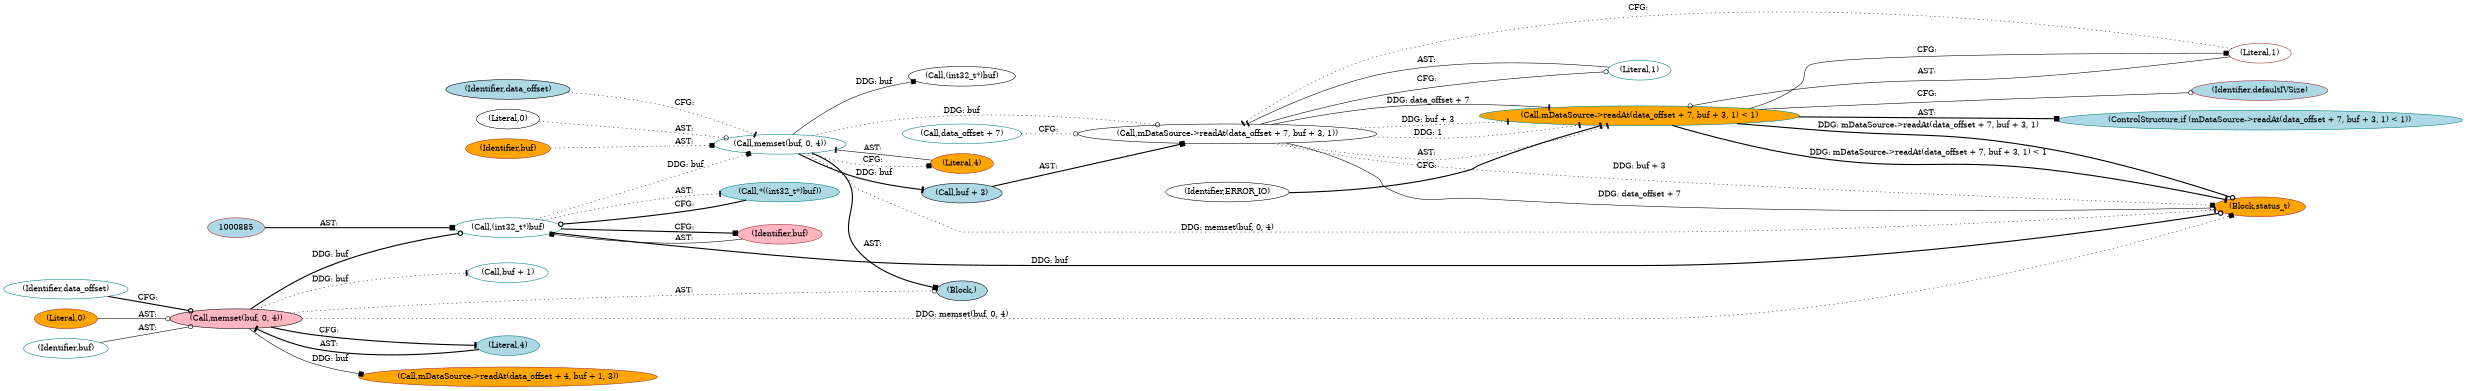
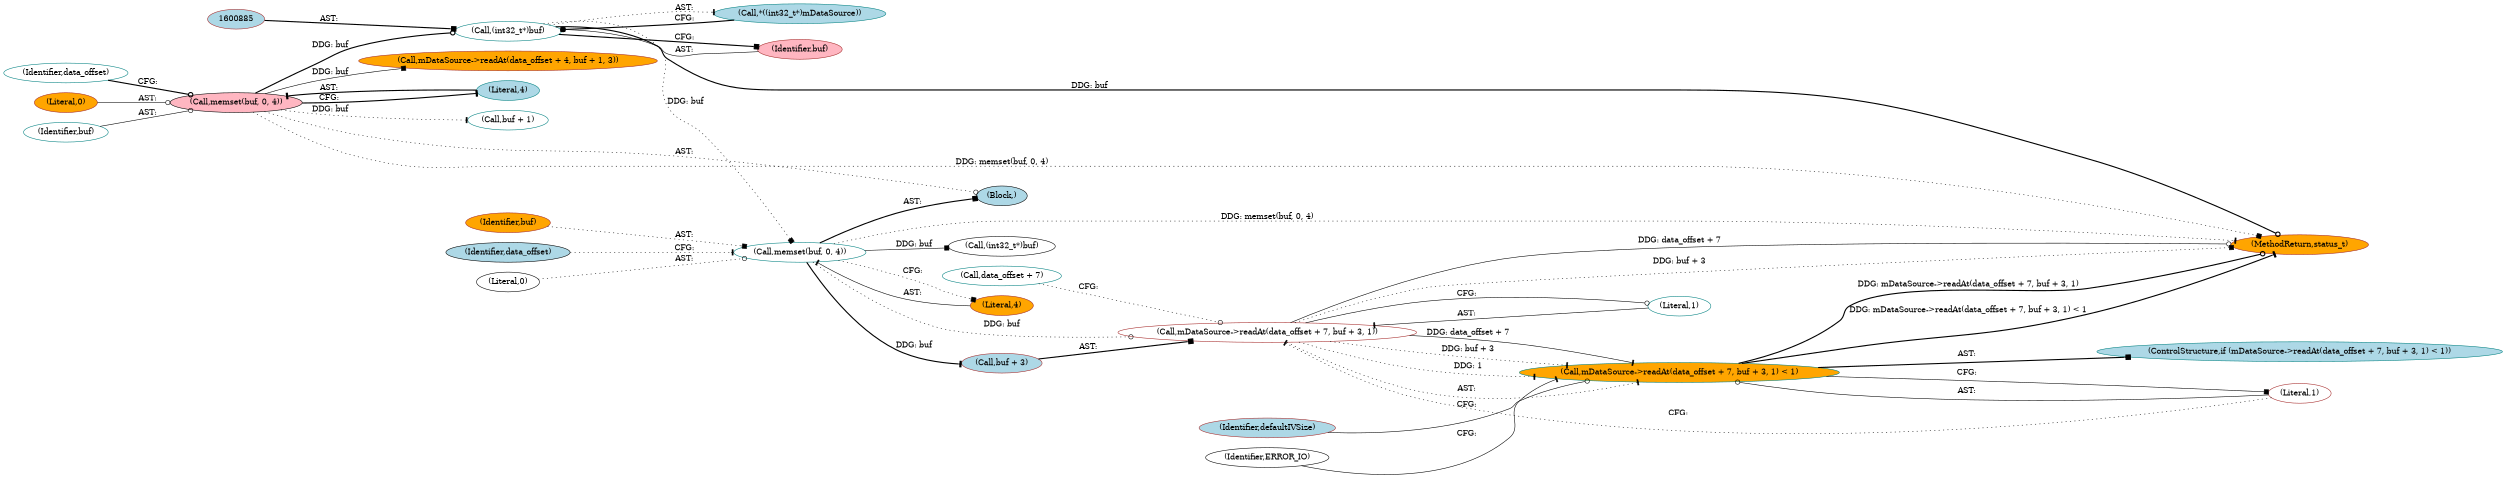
edge "(Call,mDataSource->readAt(data_offset + 7, buf + 3, 1) < 1)" -> "(Identifier,defaultIVSize)": reversed
node "(Call,mDataSource->readAt(data_offset + 7, buf + 3, 1))": color black -> brown
edge "(Identifier,ERROR_IO)" -> "(Call,mDataSource->readAt(data_offset + 7, buf + 3, 1) < 1)": style bold -> solid
node "(Call,*((int32_t*)buf))": label "(Call,*((int32_t*)buf))" -> "(Call,*((int32_t*)mDataSource))"
node "(Call,buf + 3)": color black -> brown
node "(Block,status_t)": label "(Block,status_t)" -> "(MethodReturn,status_t)"
node "1000885": label "1000885" -> "1600885"
